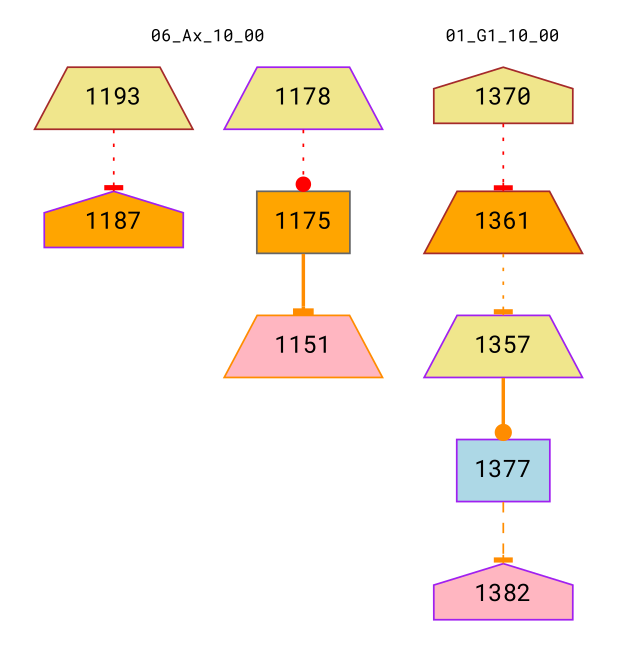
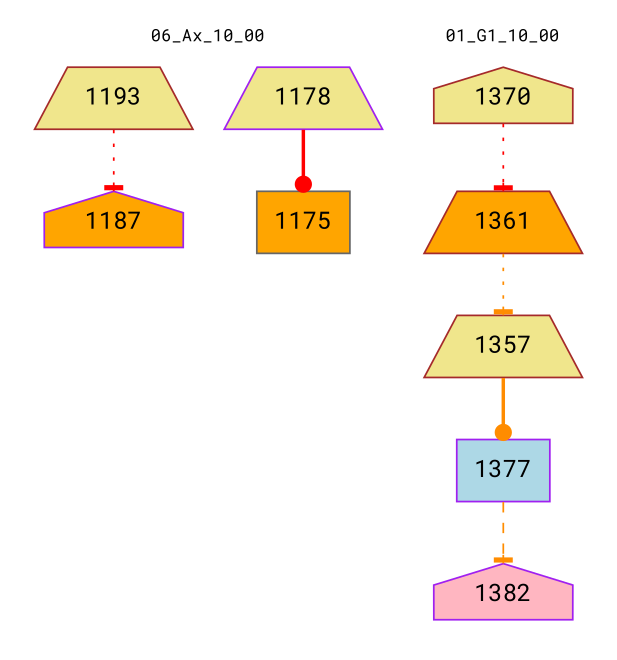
edge "1178" -> "1175": style dotted -> bold
node "1151": removed
node "1357": color purple -> brown
